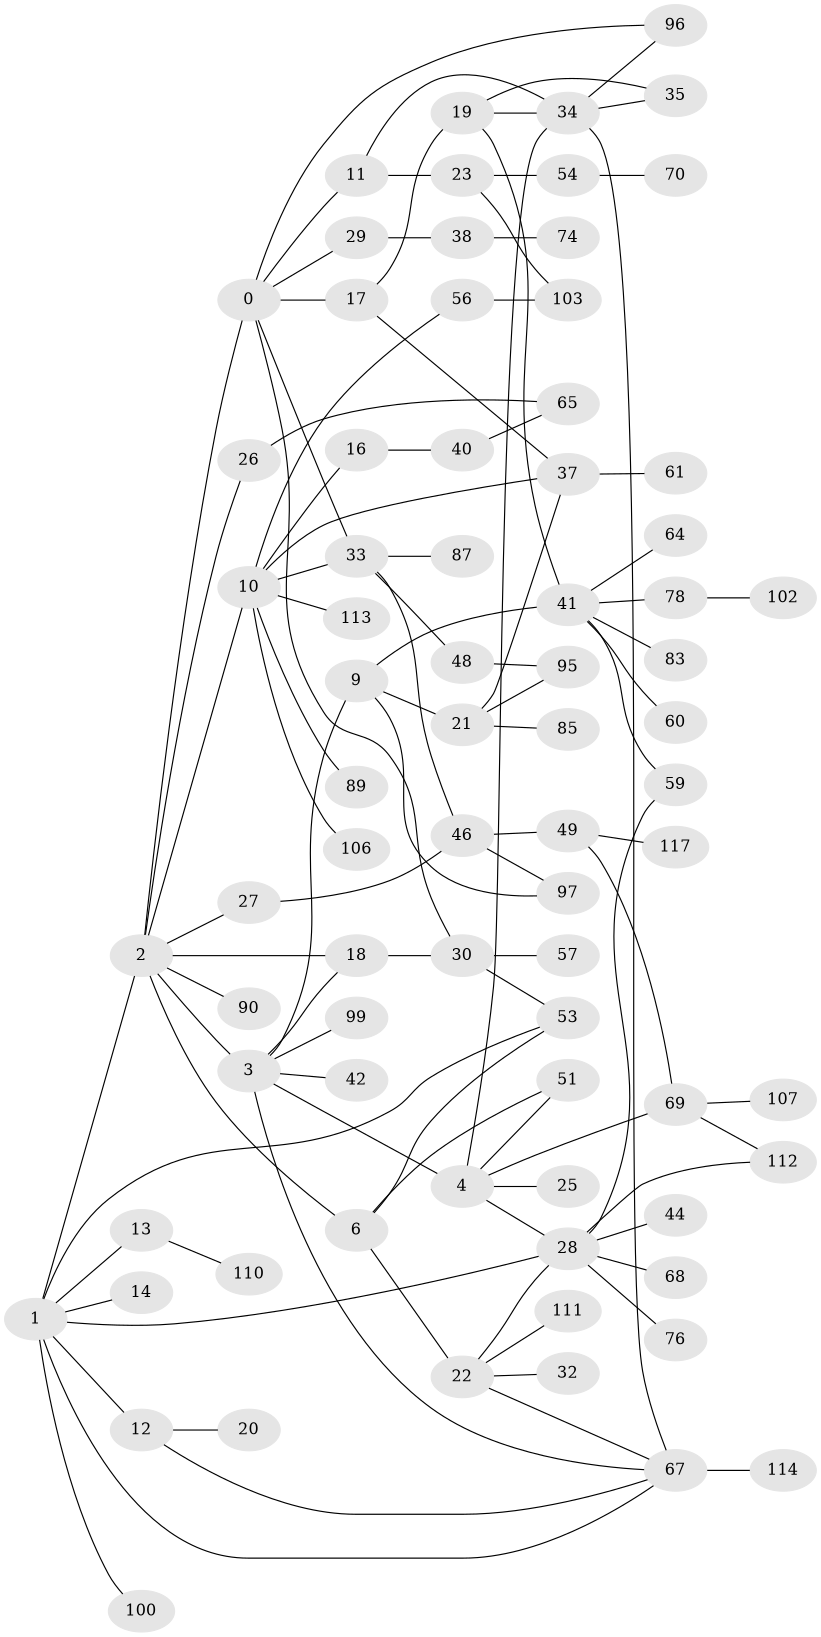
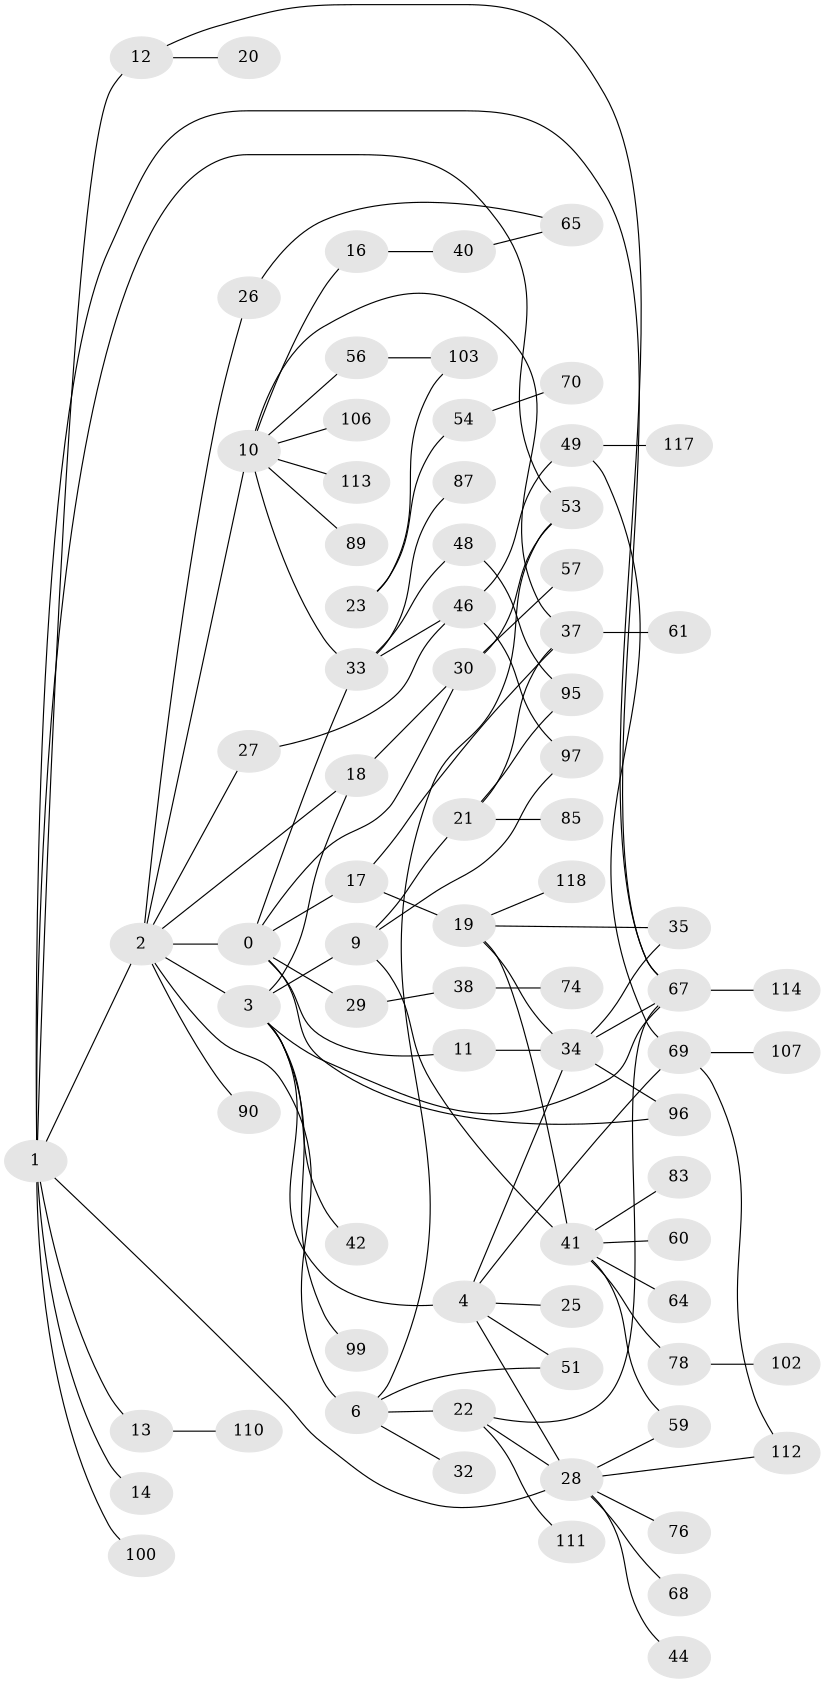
edge "11" -- "23": removed
node "118": added
edge "32" -- "22": now "32" -- "6"
